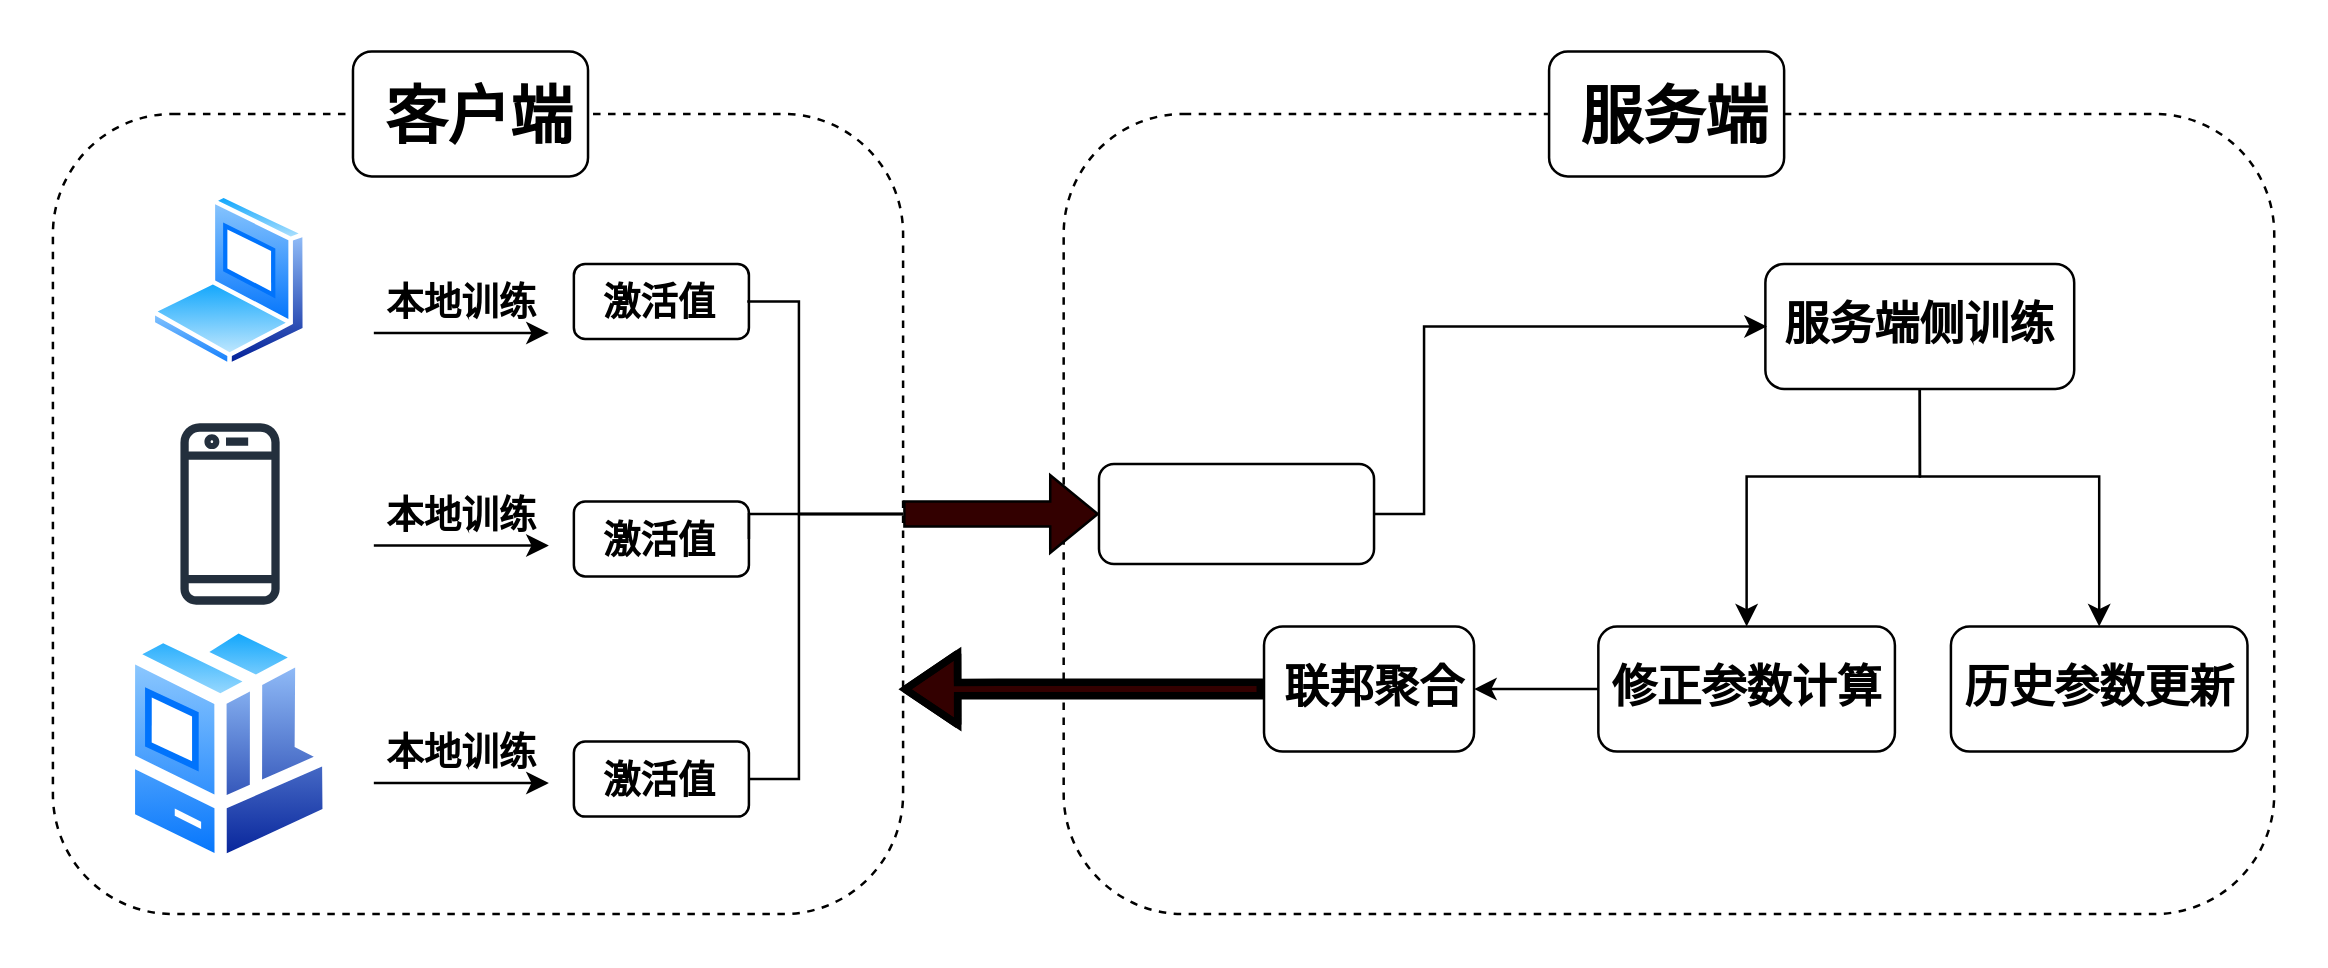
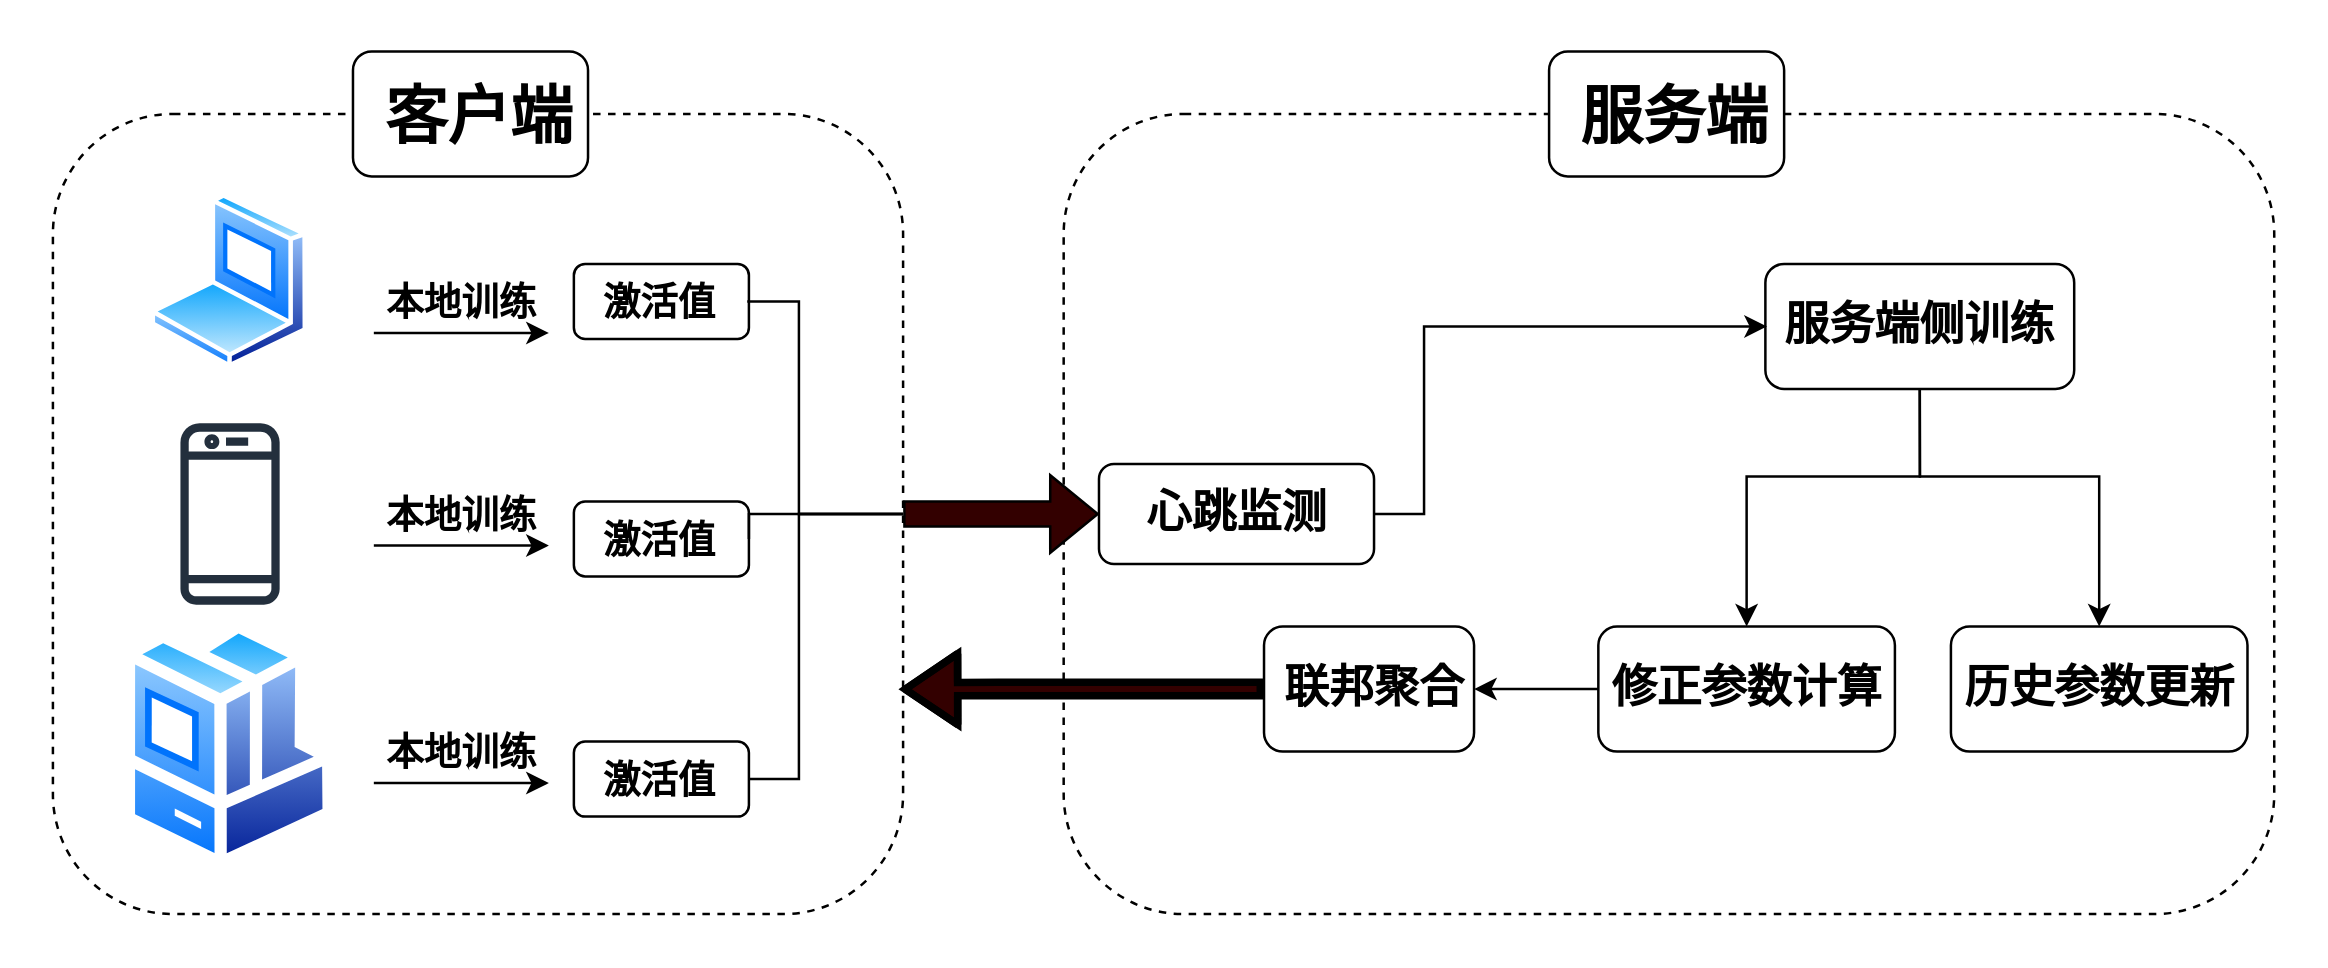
node "心跳监测": added
